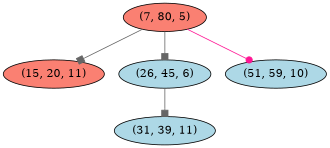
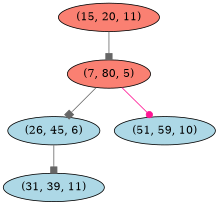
edge "(7, 80, 5)" -> "(15, 20, 11)": reversed
